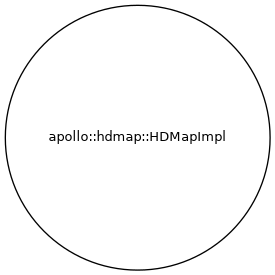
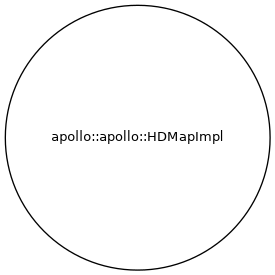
node "apollo::hdmap::HDMapImpl": label "apollo::hdmap::HDMapImpl" -> "apollo::apollo::HDMapImpl"
